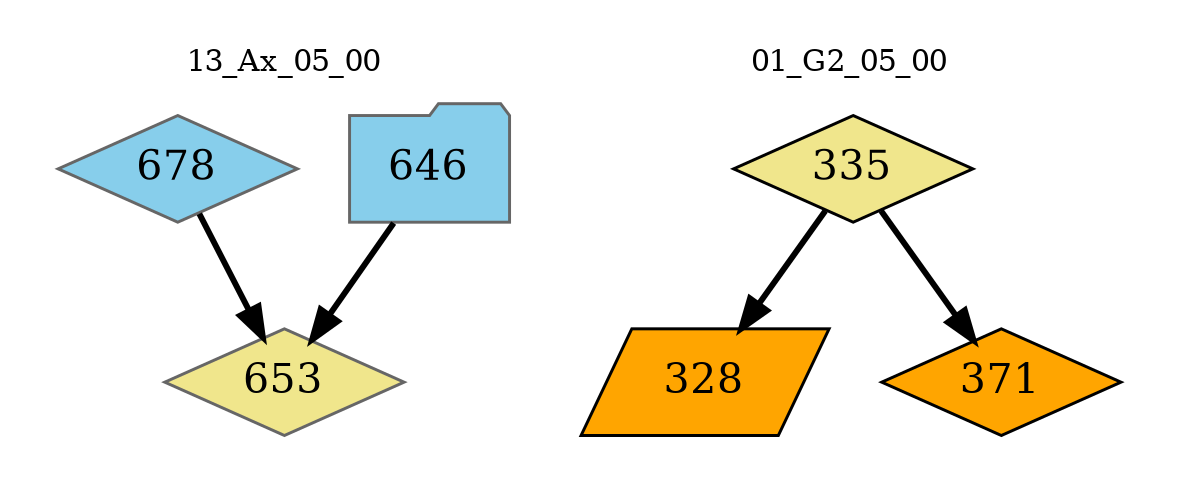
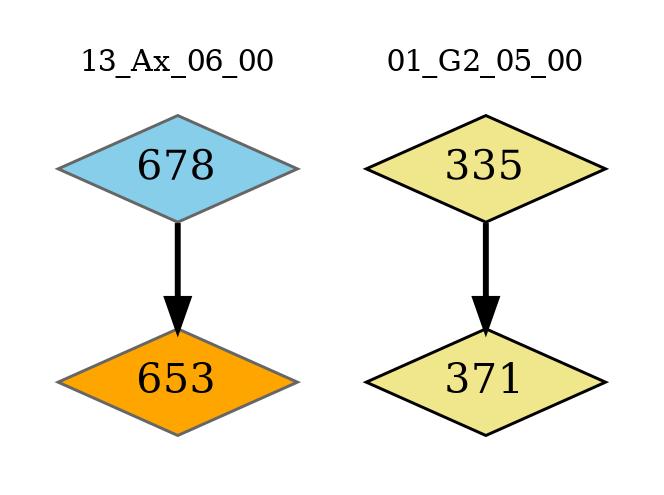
cluster "13_Ax_05_00": label "13_Ax_05_00" -> "13_Ax_06_00"
node "646": removed
node "653": fillcolor khaki -> orange
node "328": removed
node "371": fillcolor orange -> khaki
